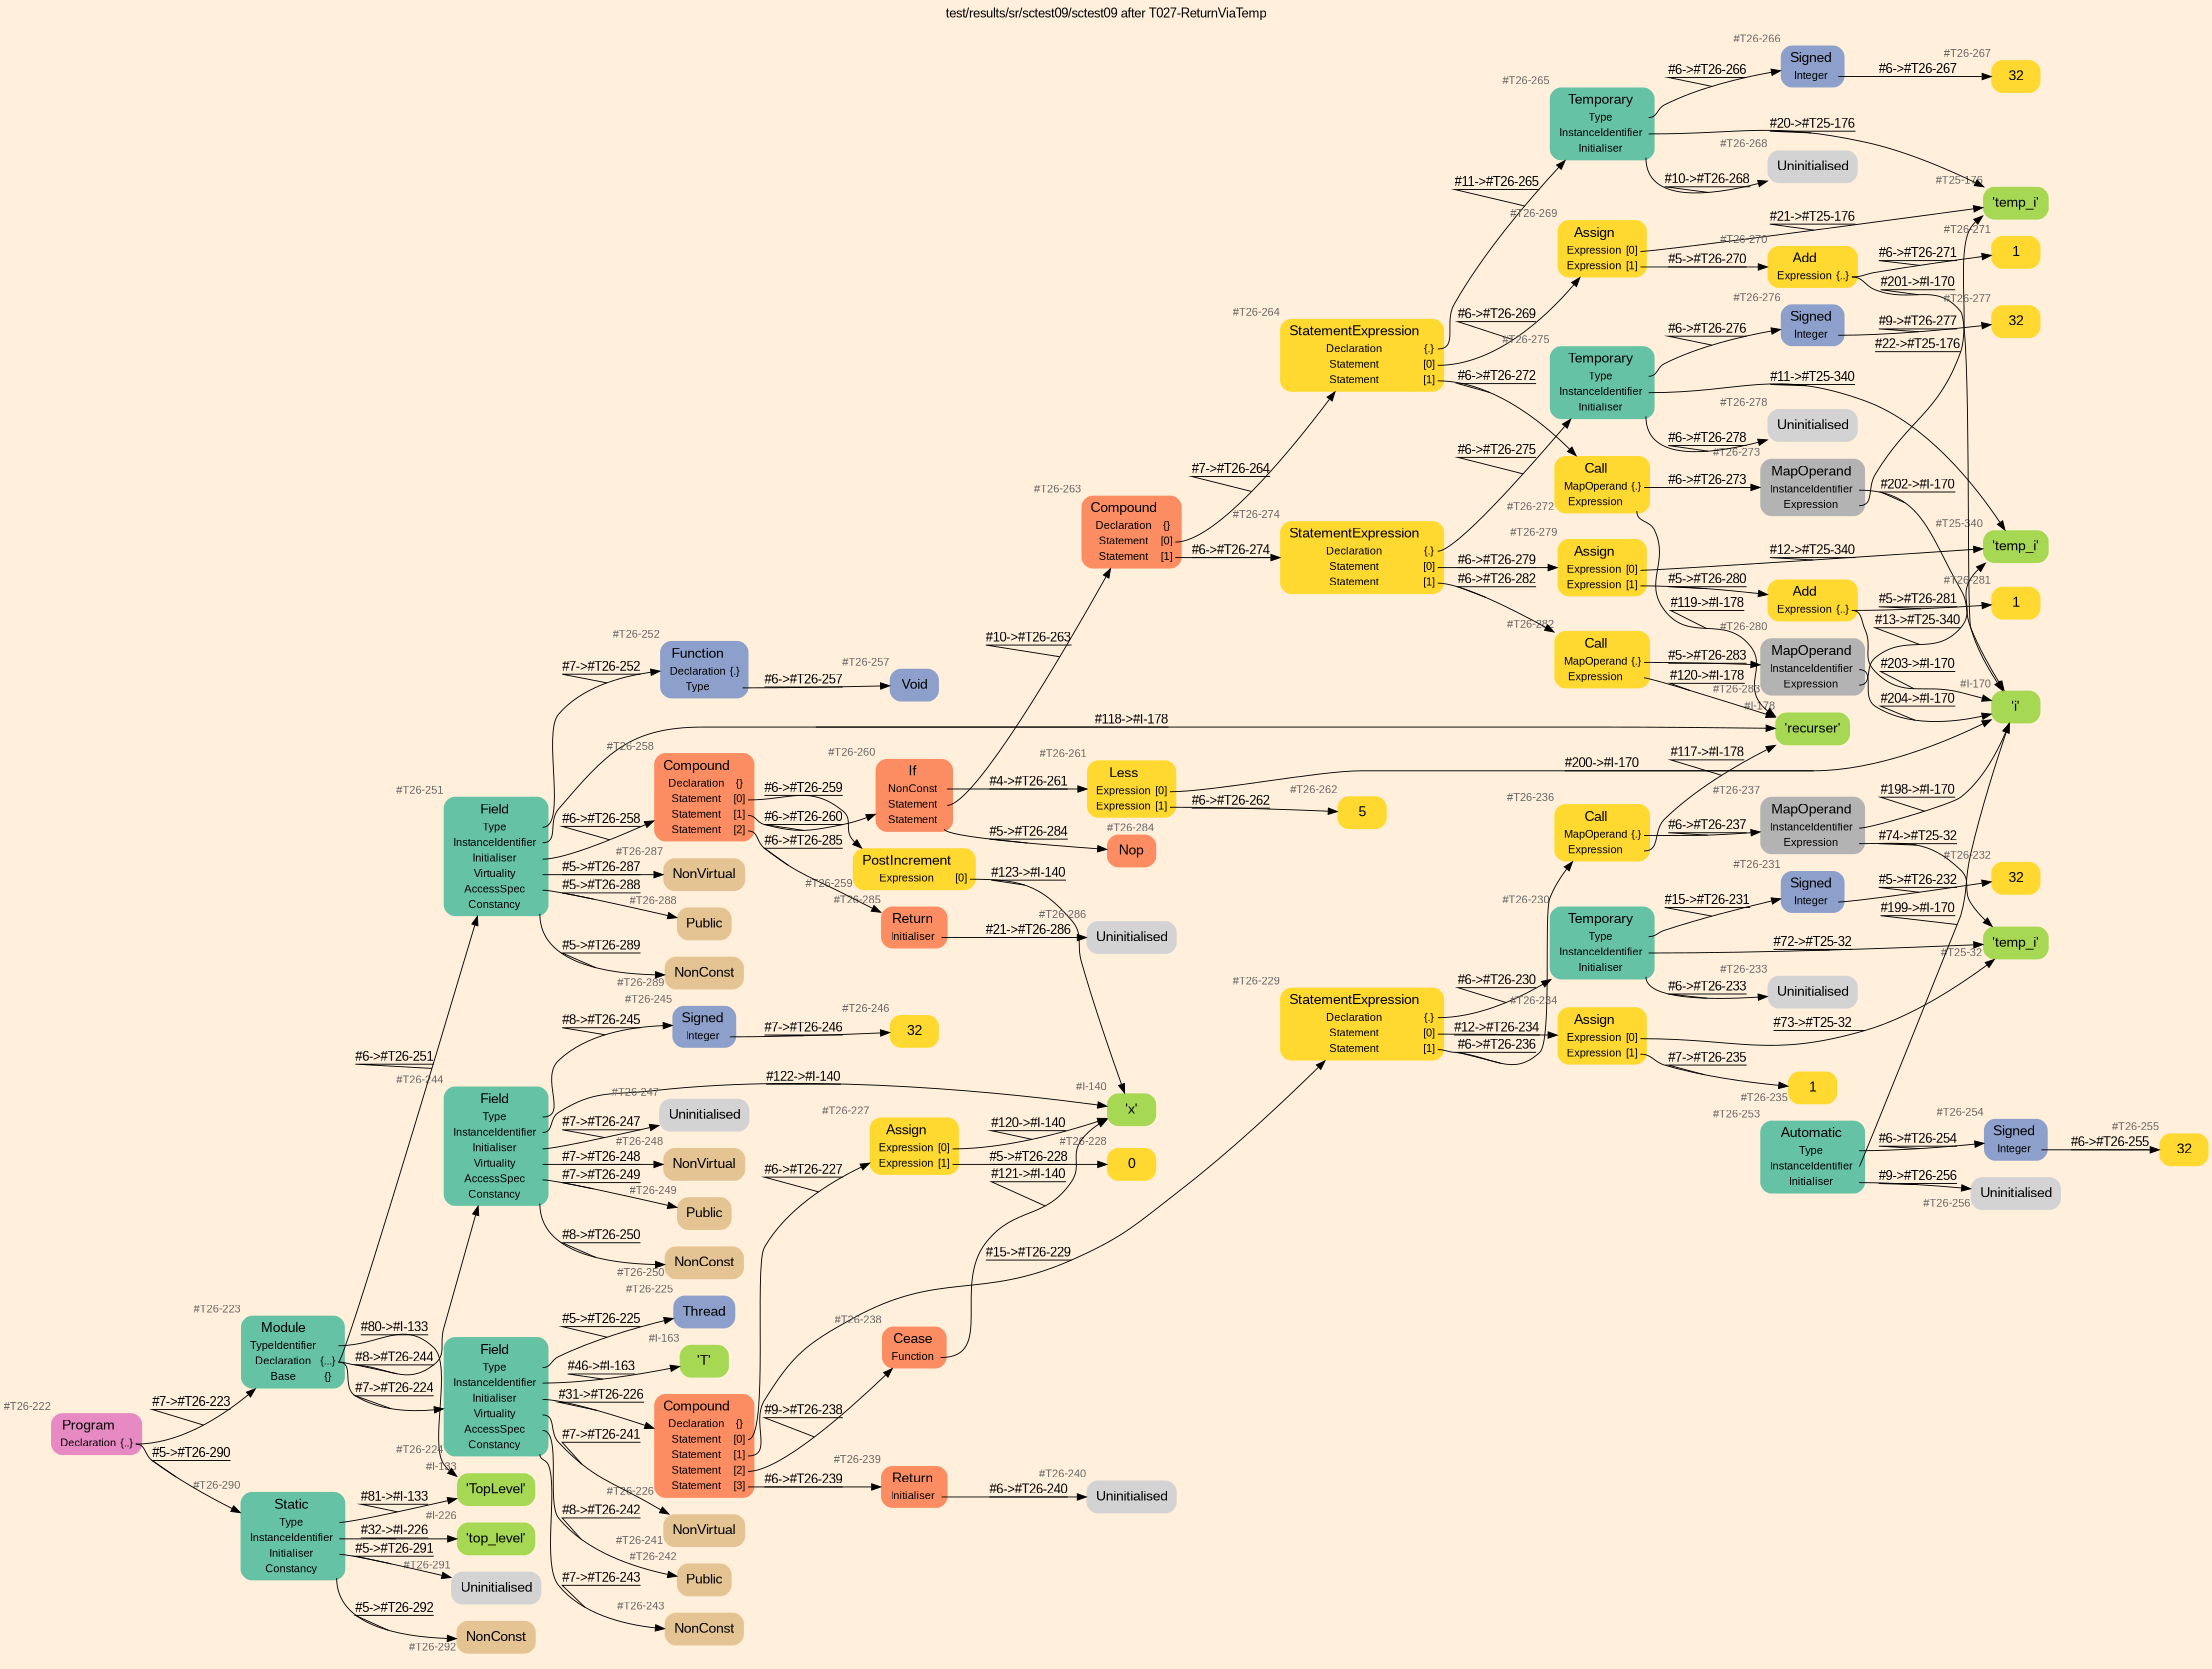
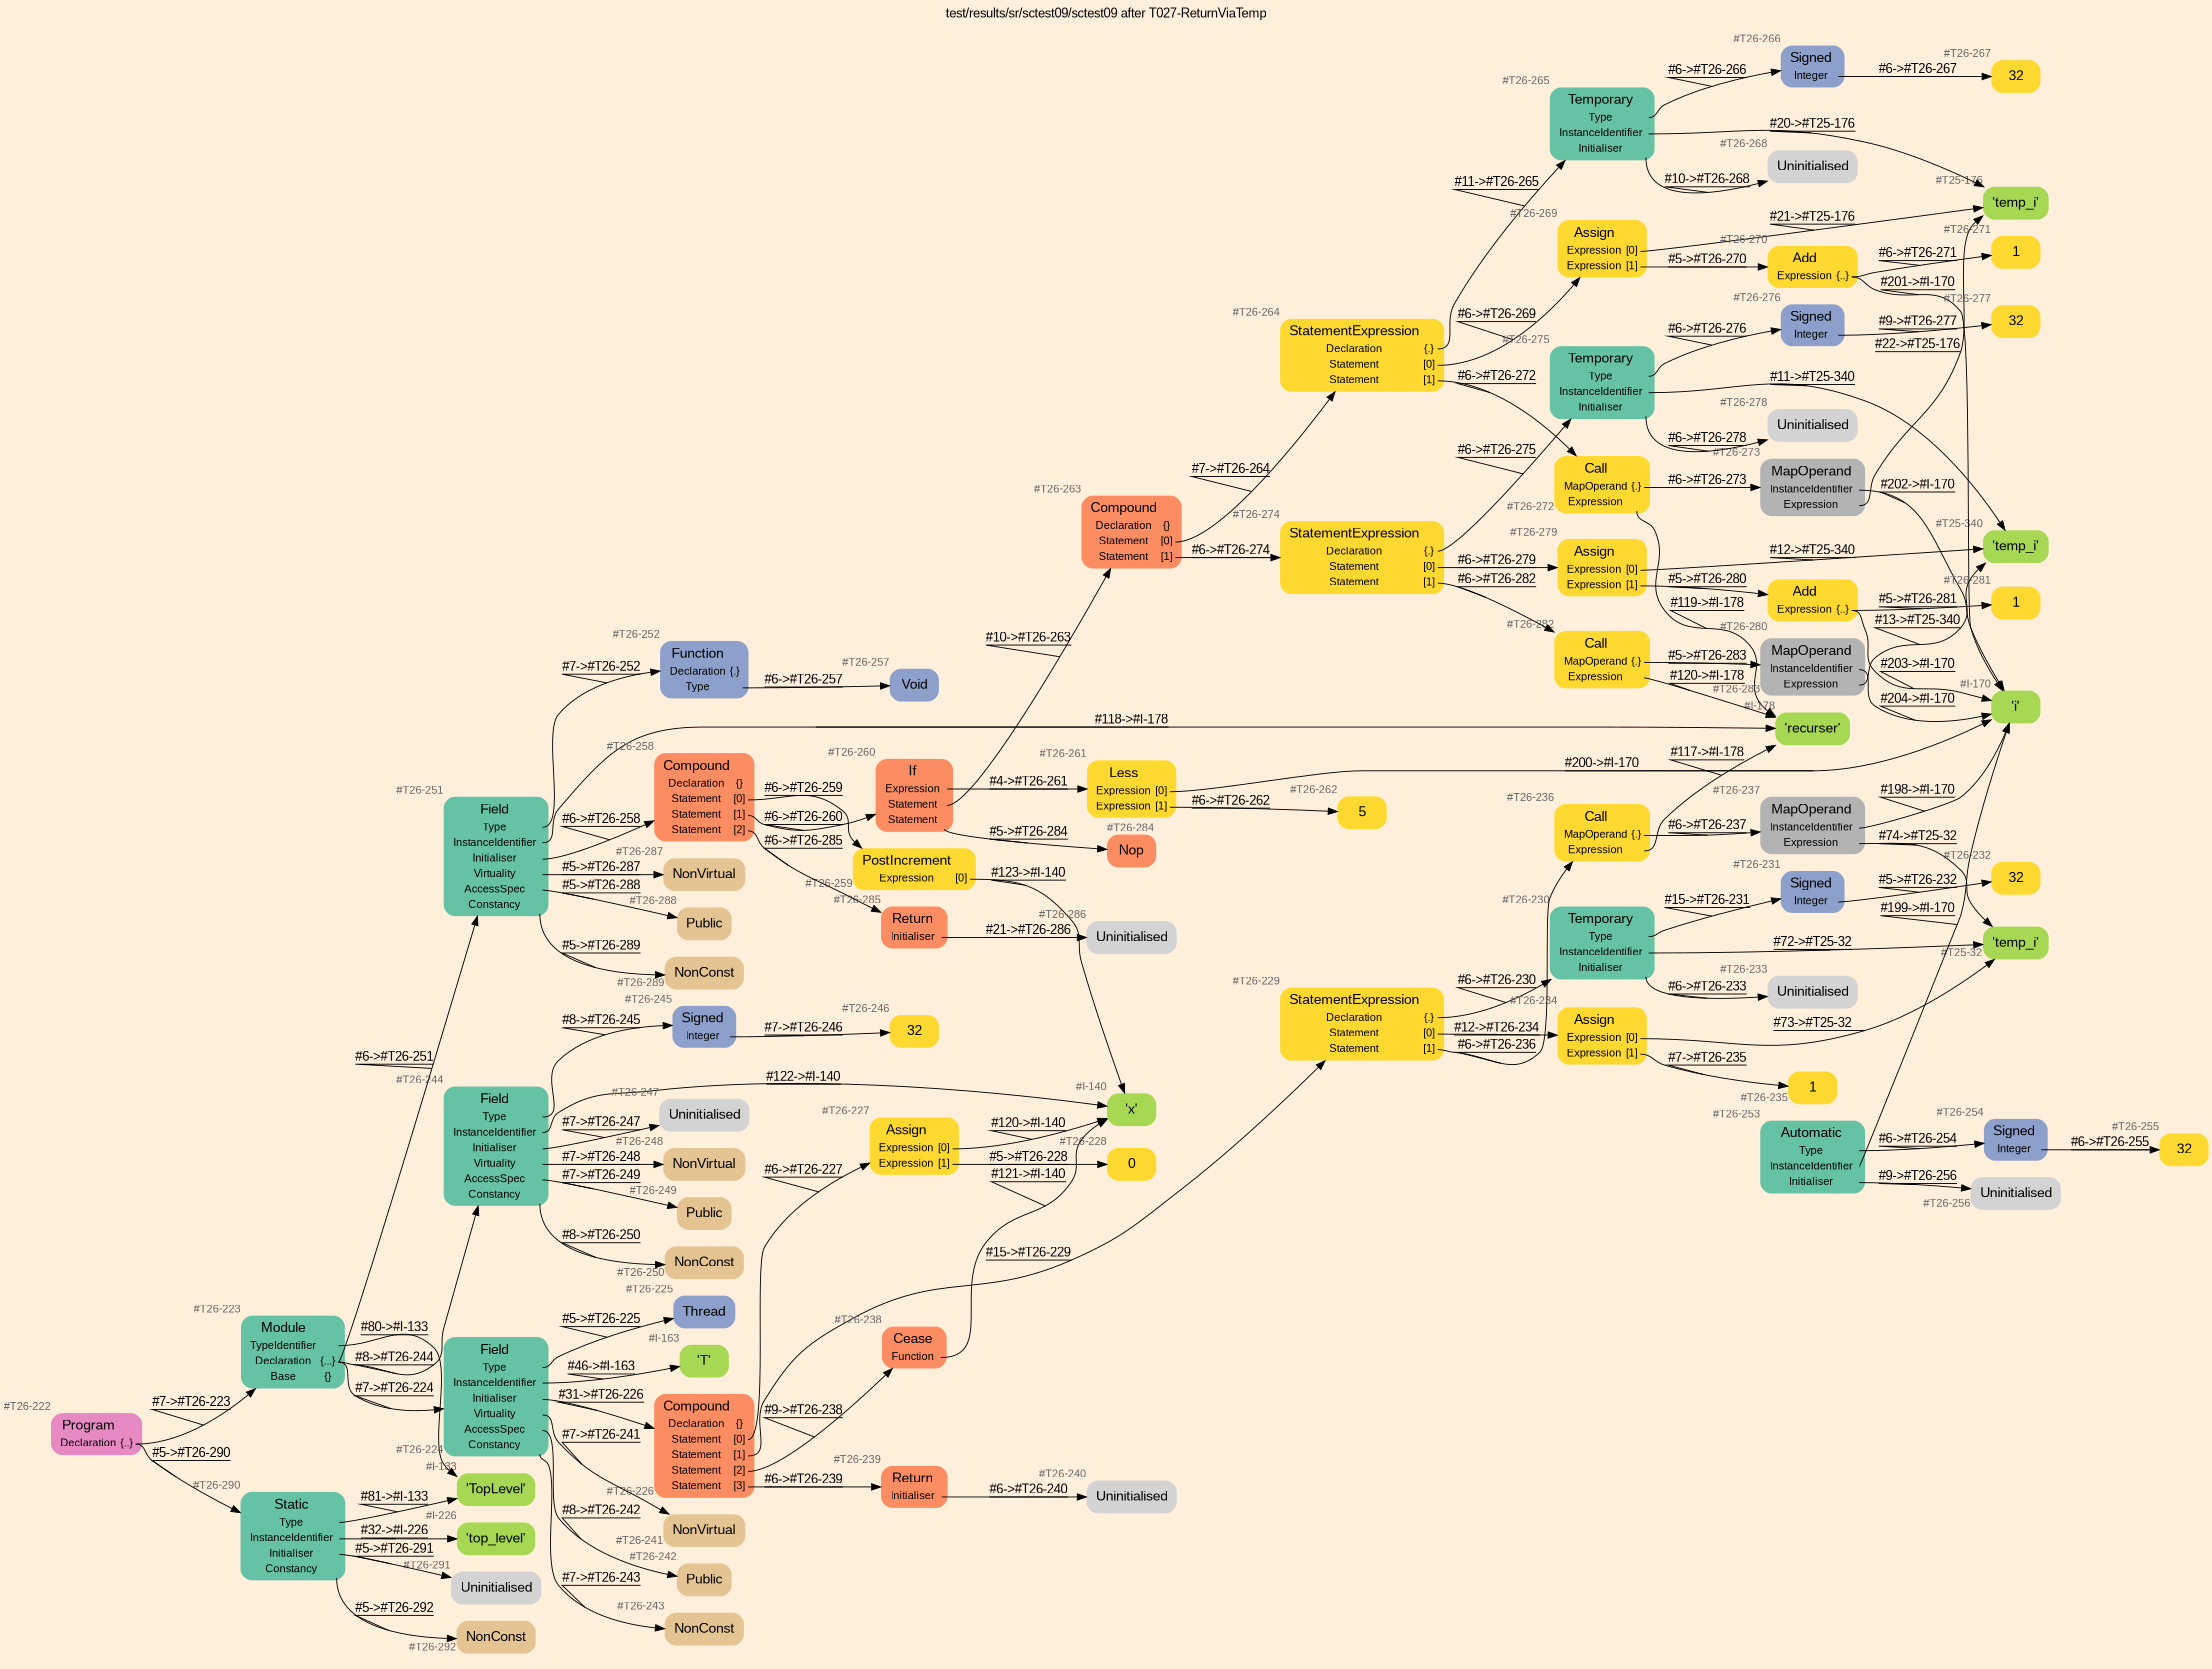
node "If": text "NonConst" -> "Expression"
